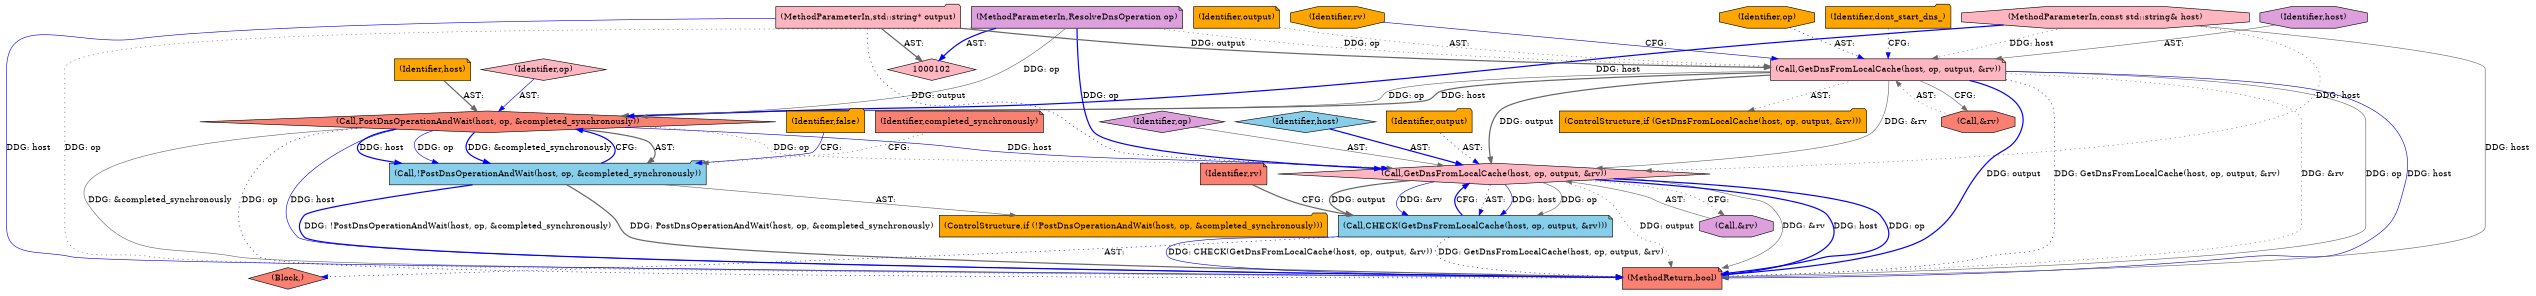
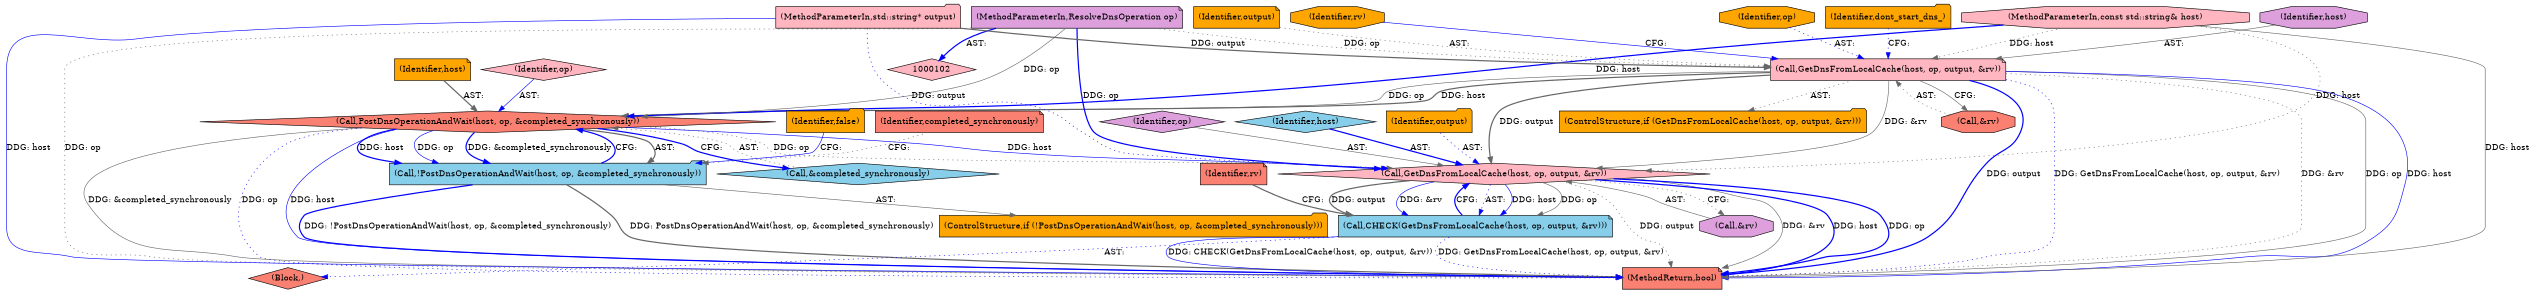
edge "(MethodParameterIn,std::string* output)" -> "1000102": removed, label "AST:"
node "(Call,&completed_synchronously)": added
